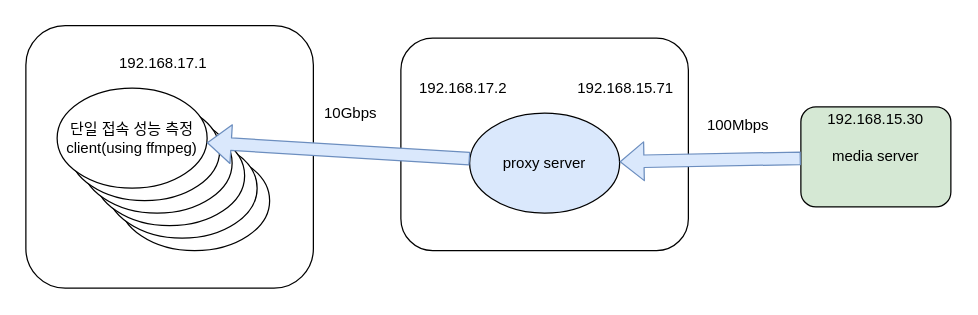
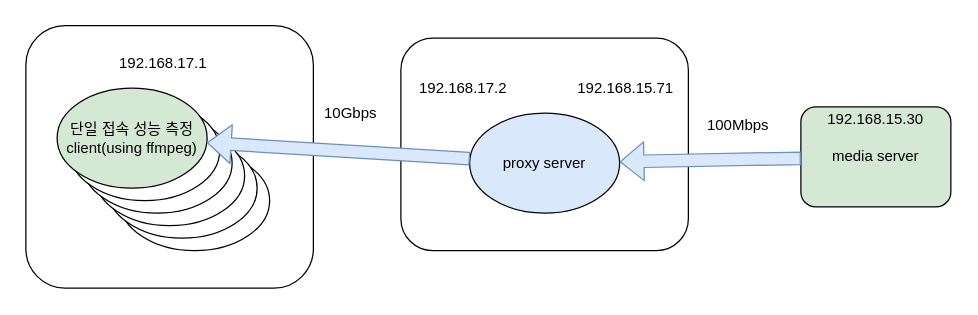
node "단일 접속 성능 측정 client(using ffmpeg)": fillcolor #ffffff -> #d5e8d4
